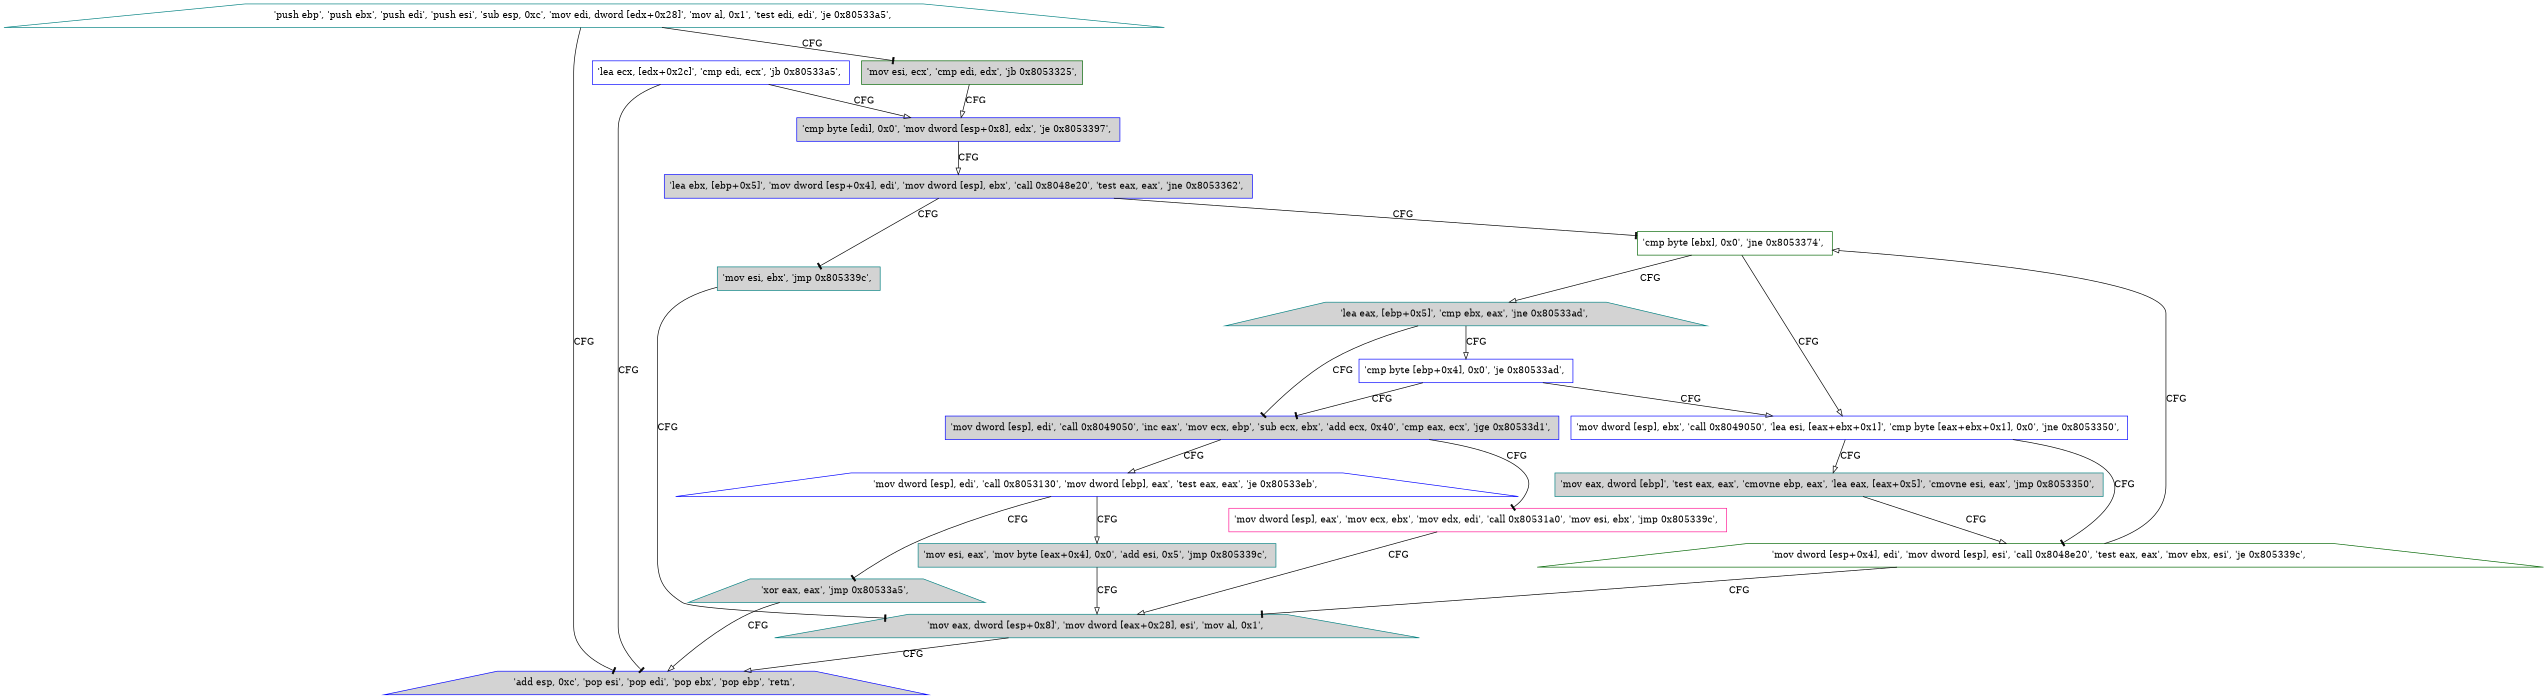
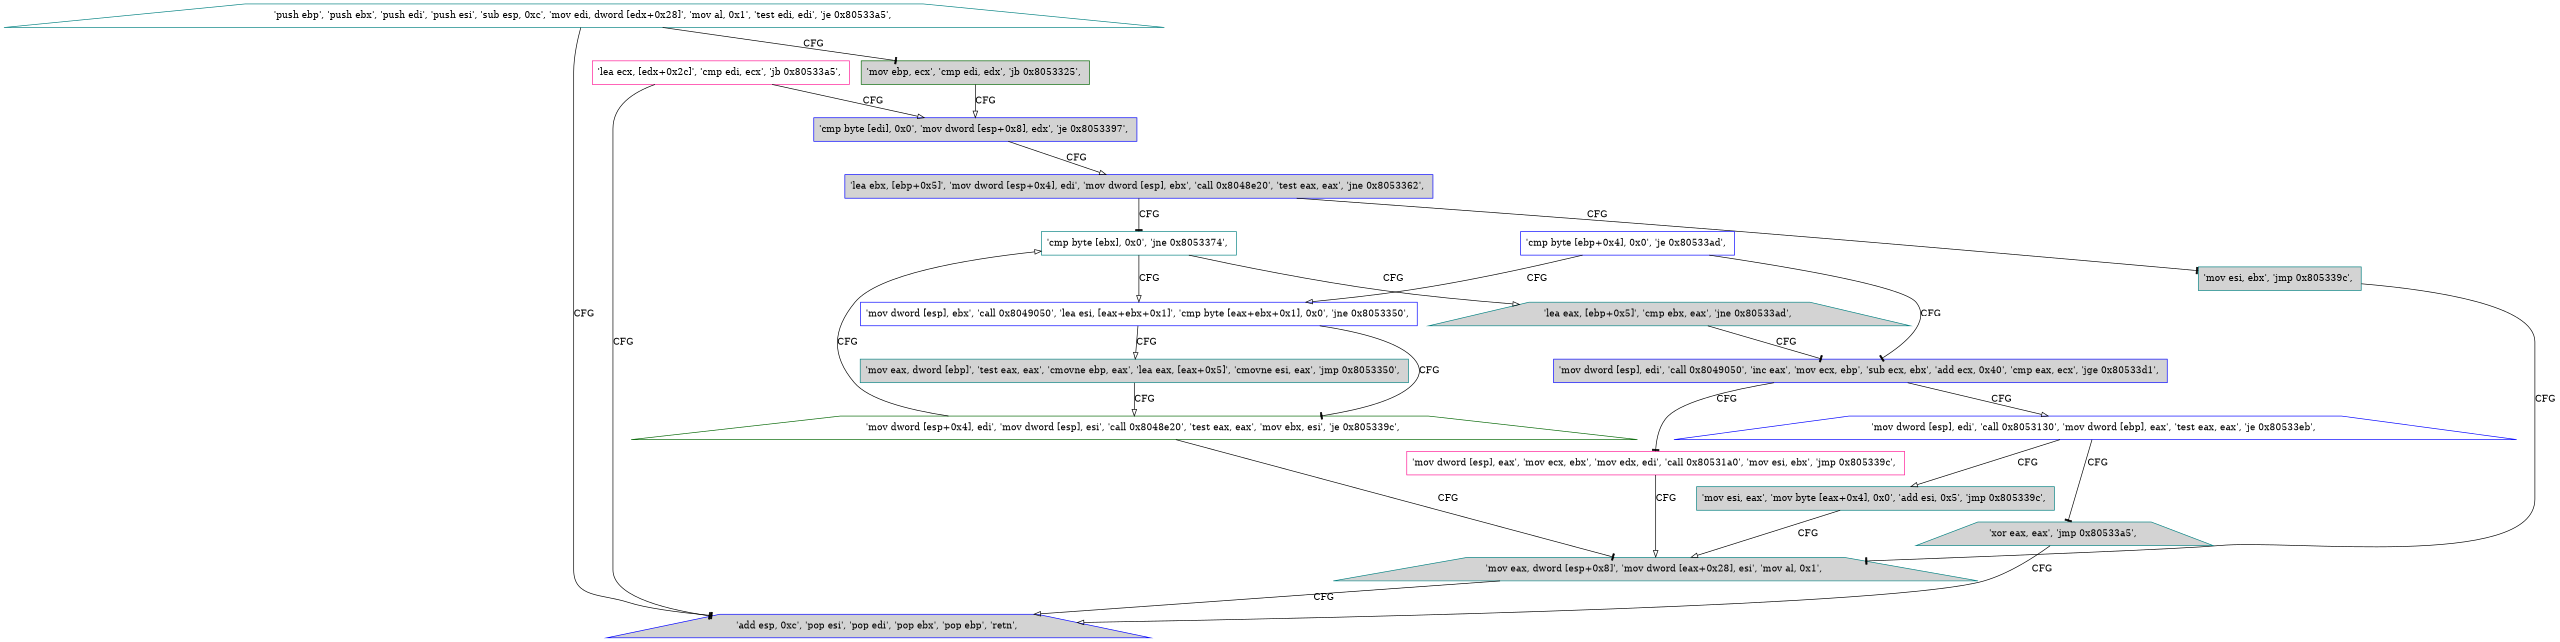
node "'lea ecx, [edx+0x2c]', 'cmp edi, ecx', 'jb 0x80533a5',": color blue -> deeppink
node "'mov esi, ecx', 'cmp edi, edx', 'jb 0x8053325',": label "'mov esi, ecx', 'cmp edi, edx', 'jb 0x8053325'," -> "'mov ebp, ecx', 'cmp edi, edx', 'jb 0x8053325',"
node "'cmp byte [ebx], 0x0', 'jne 0x8053374',": color darkgreen -> teal
edge "'lea eax, [ebp+0x5]', 'cmp ebx, eax', 'jne 0x80533ad'," -> "'cmp byte [ebp+0x4], 0x0', 'je 0x80533ad',": removed, label "CFG"
